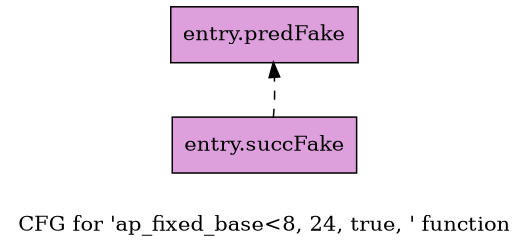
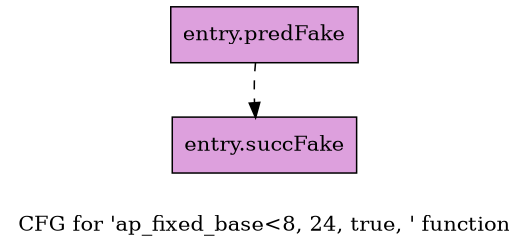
edge "entry.succFake" -> "entry.predFake": reversed
